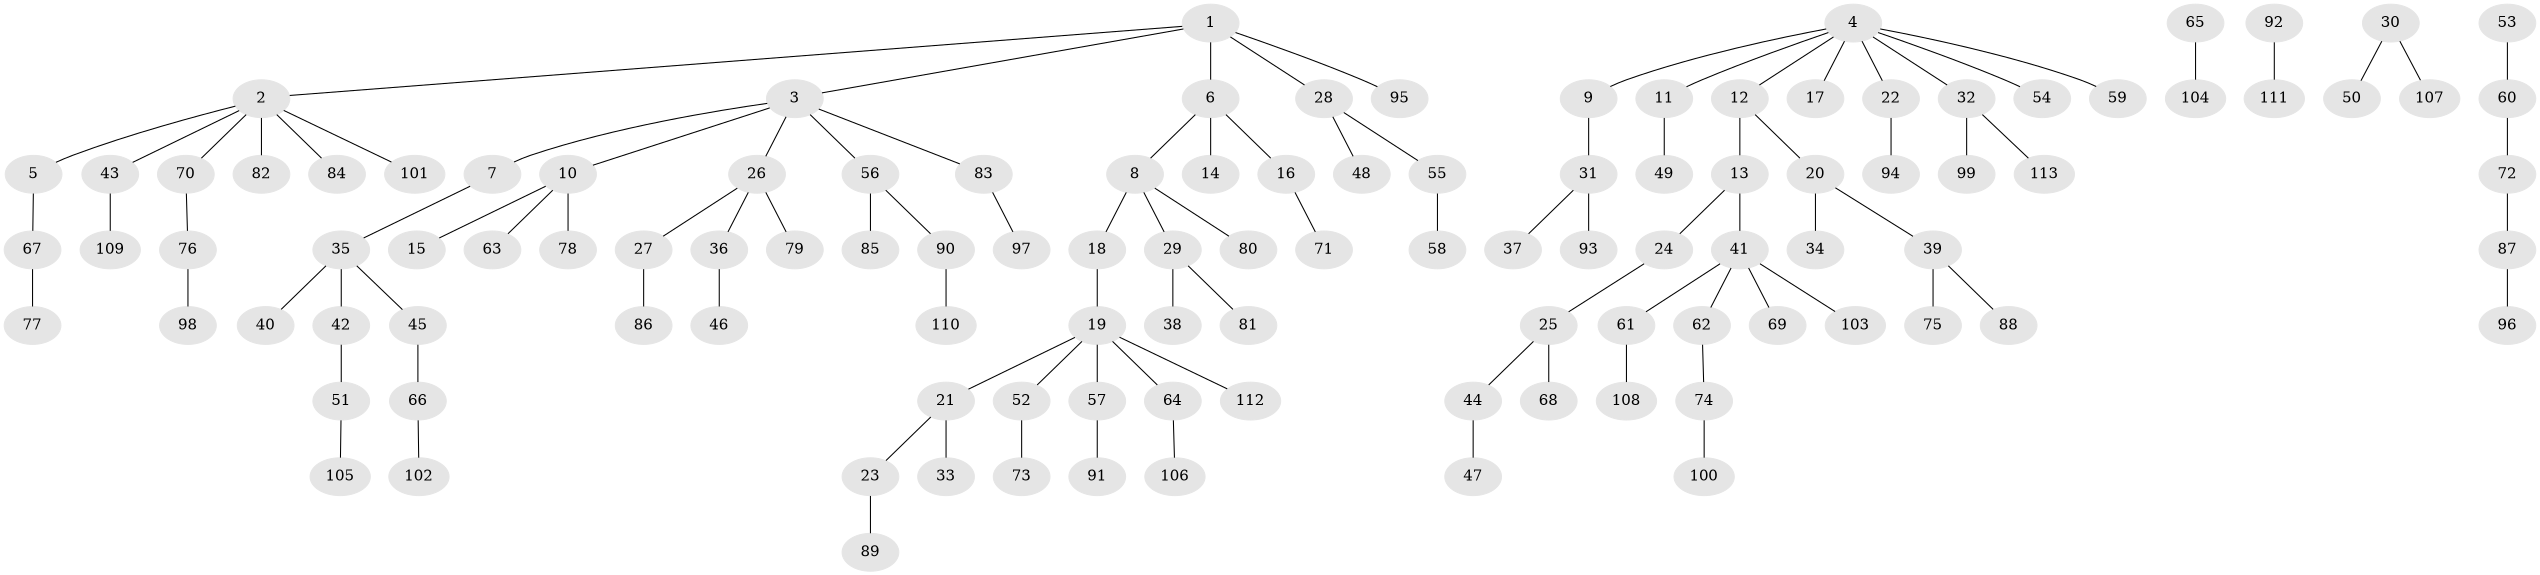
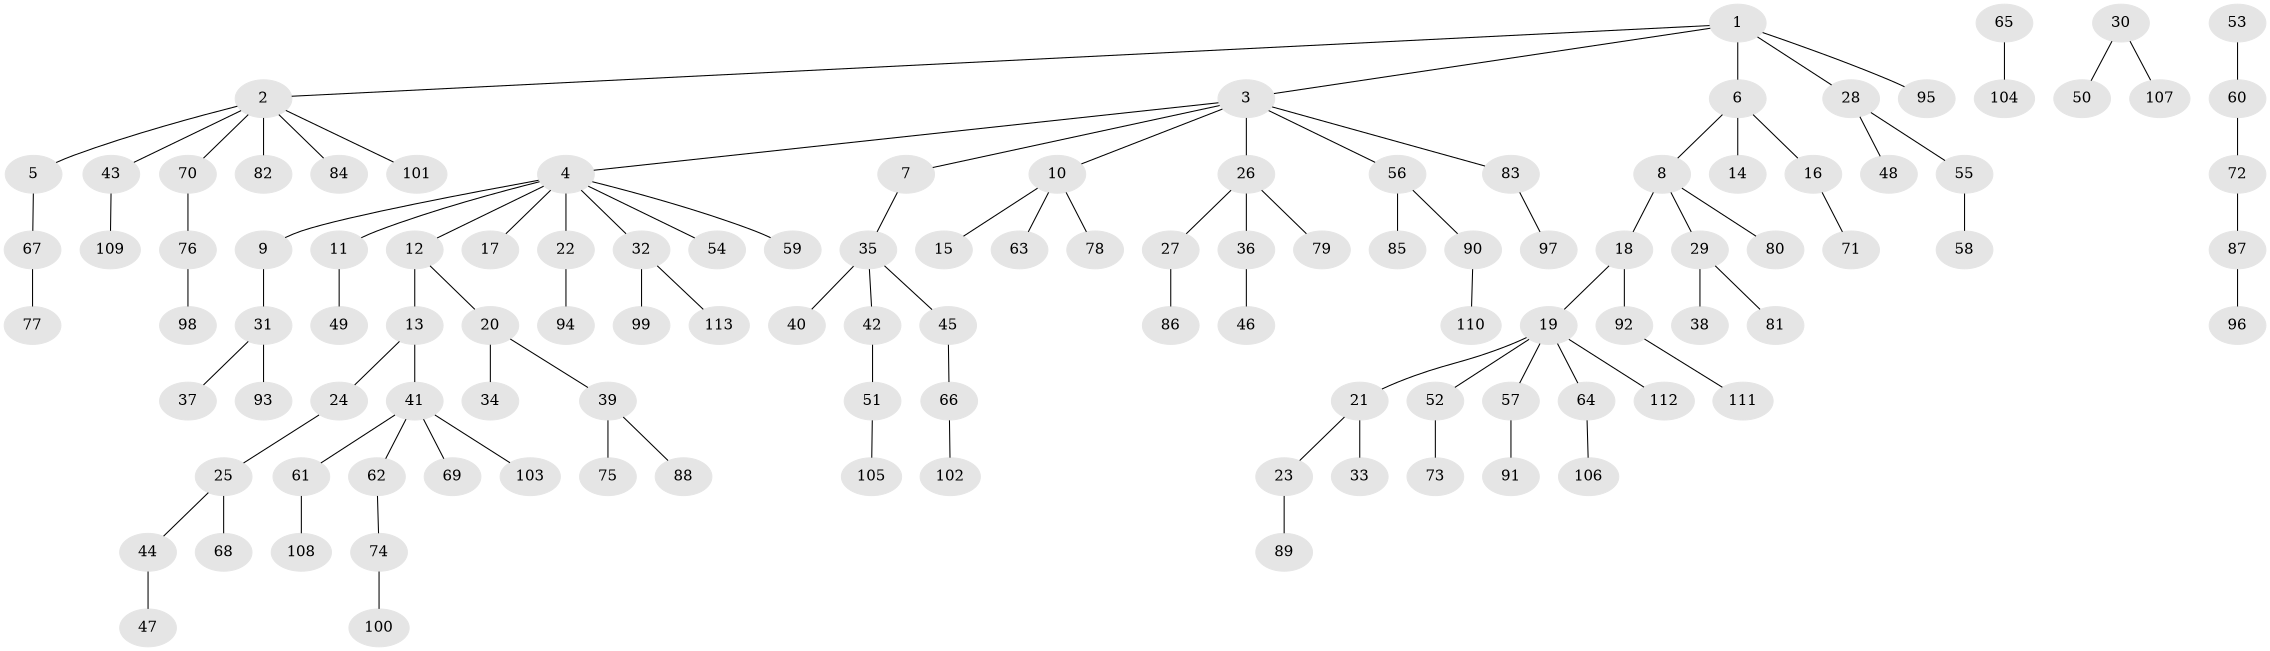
edge "3" -- "4": added
edge "18" -- "92": added
